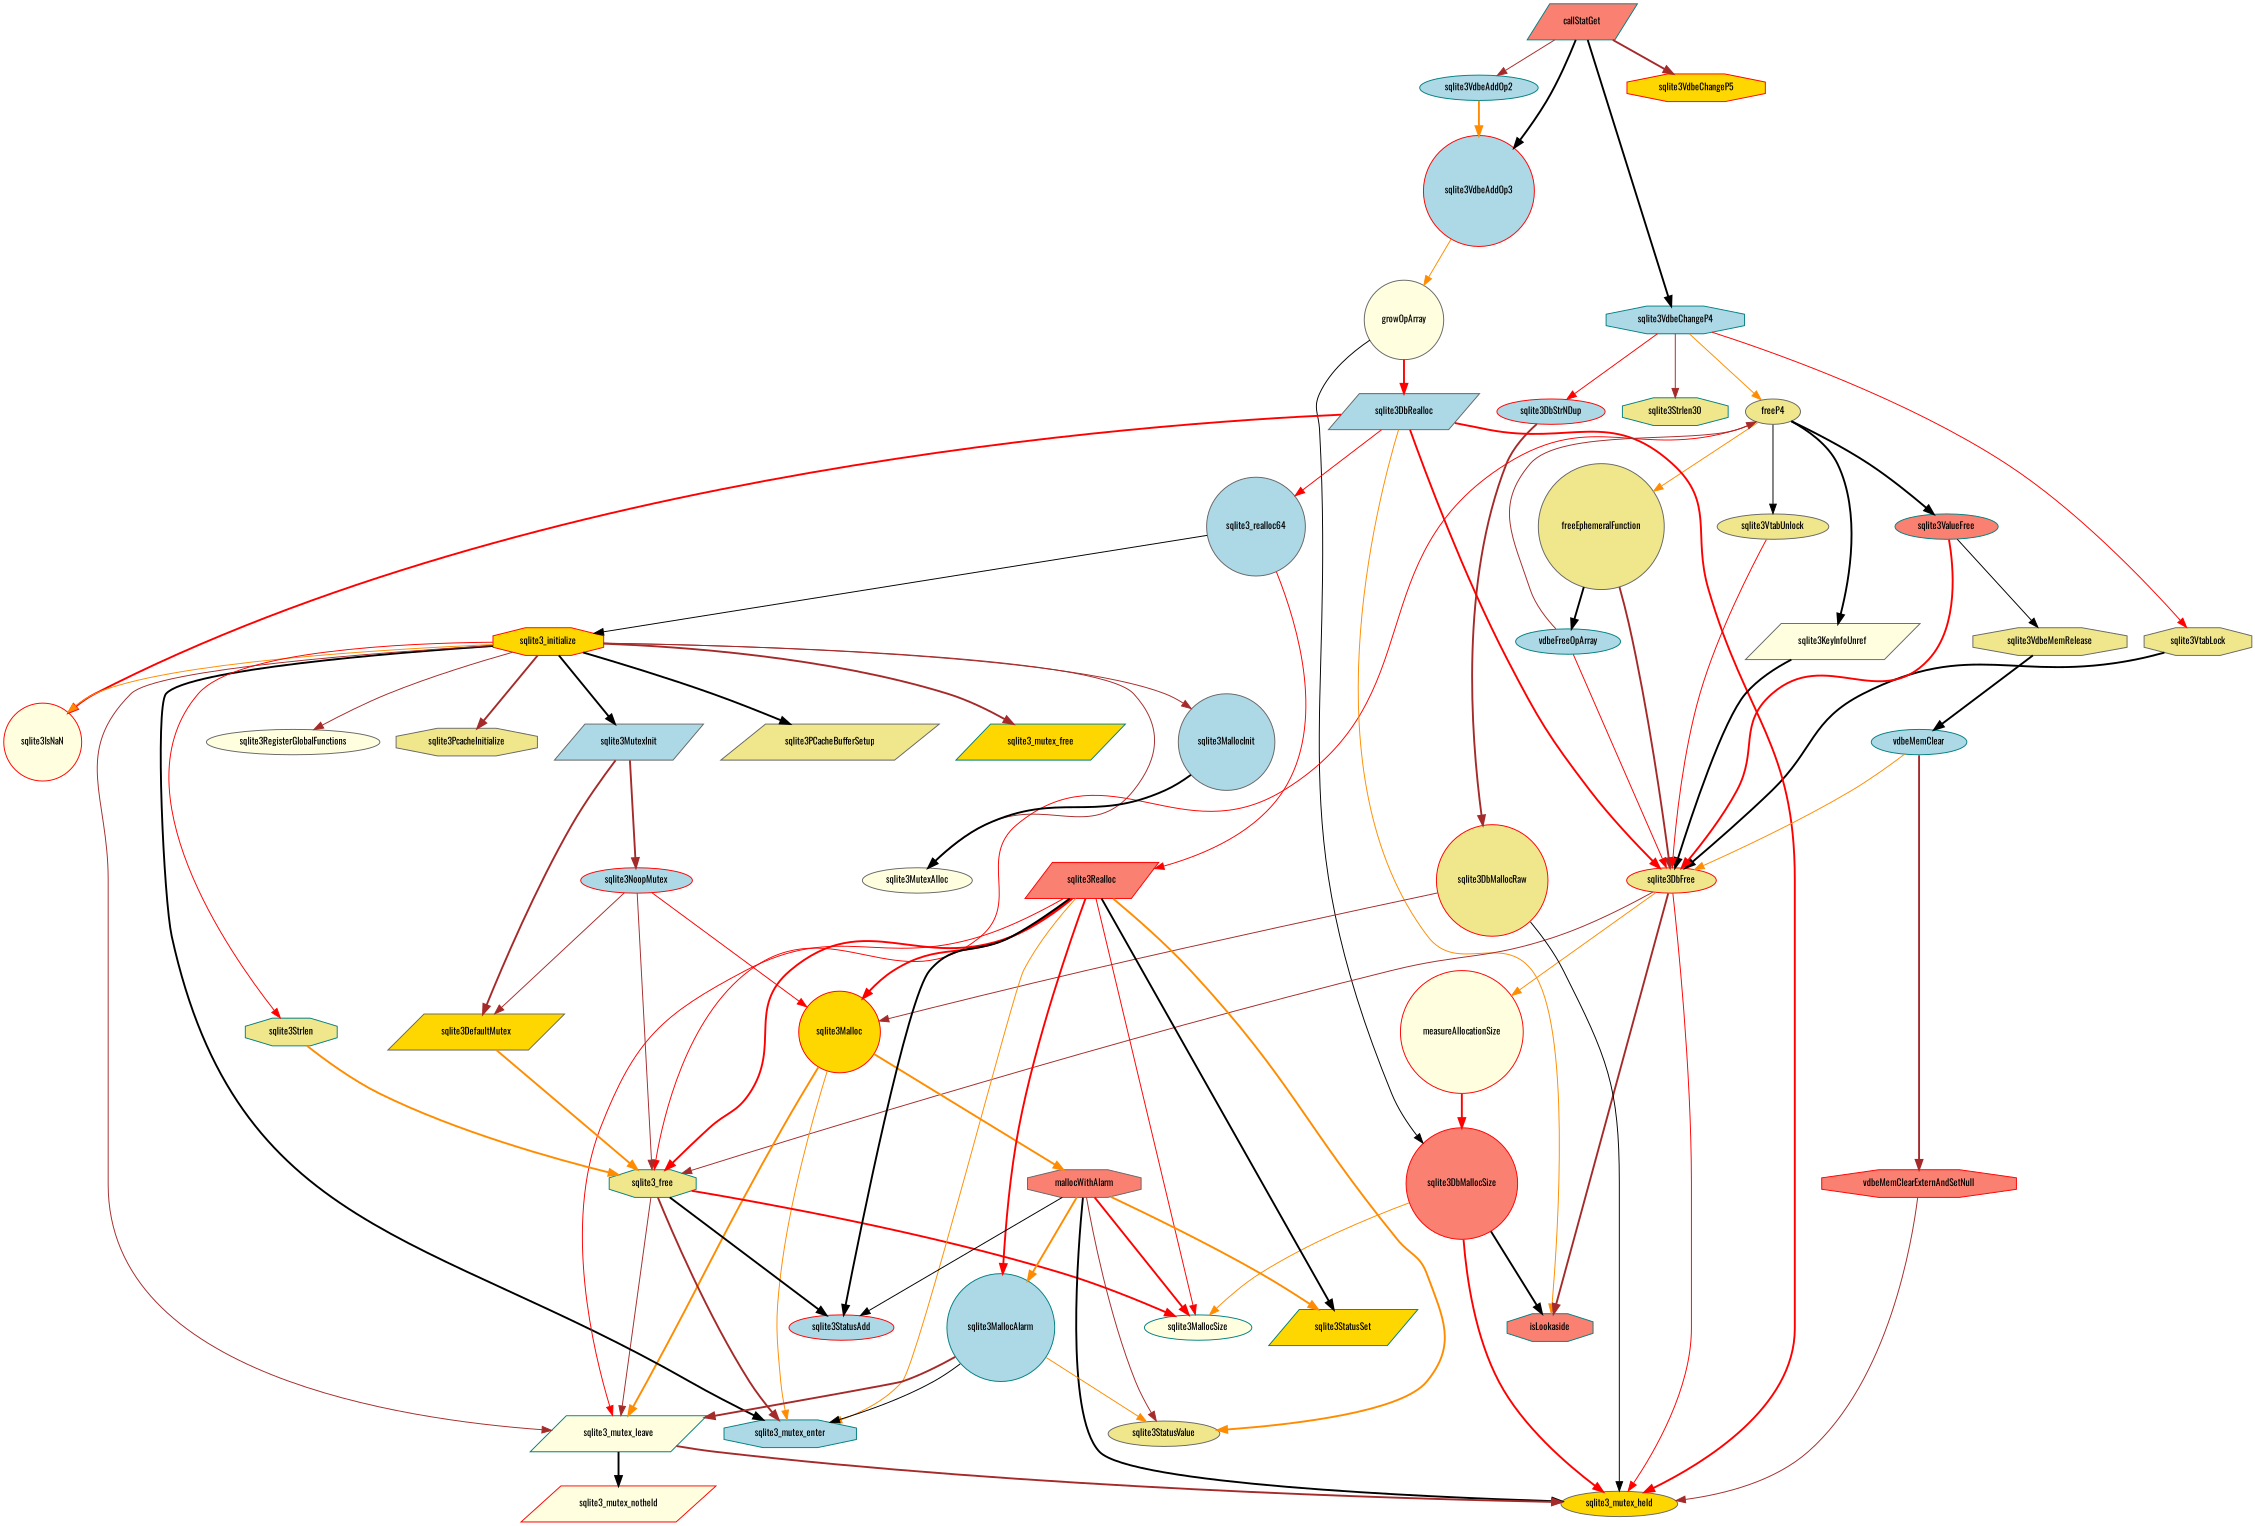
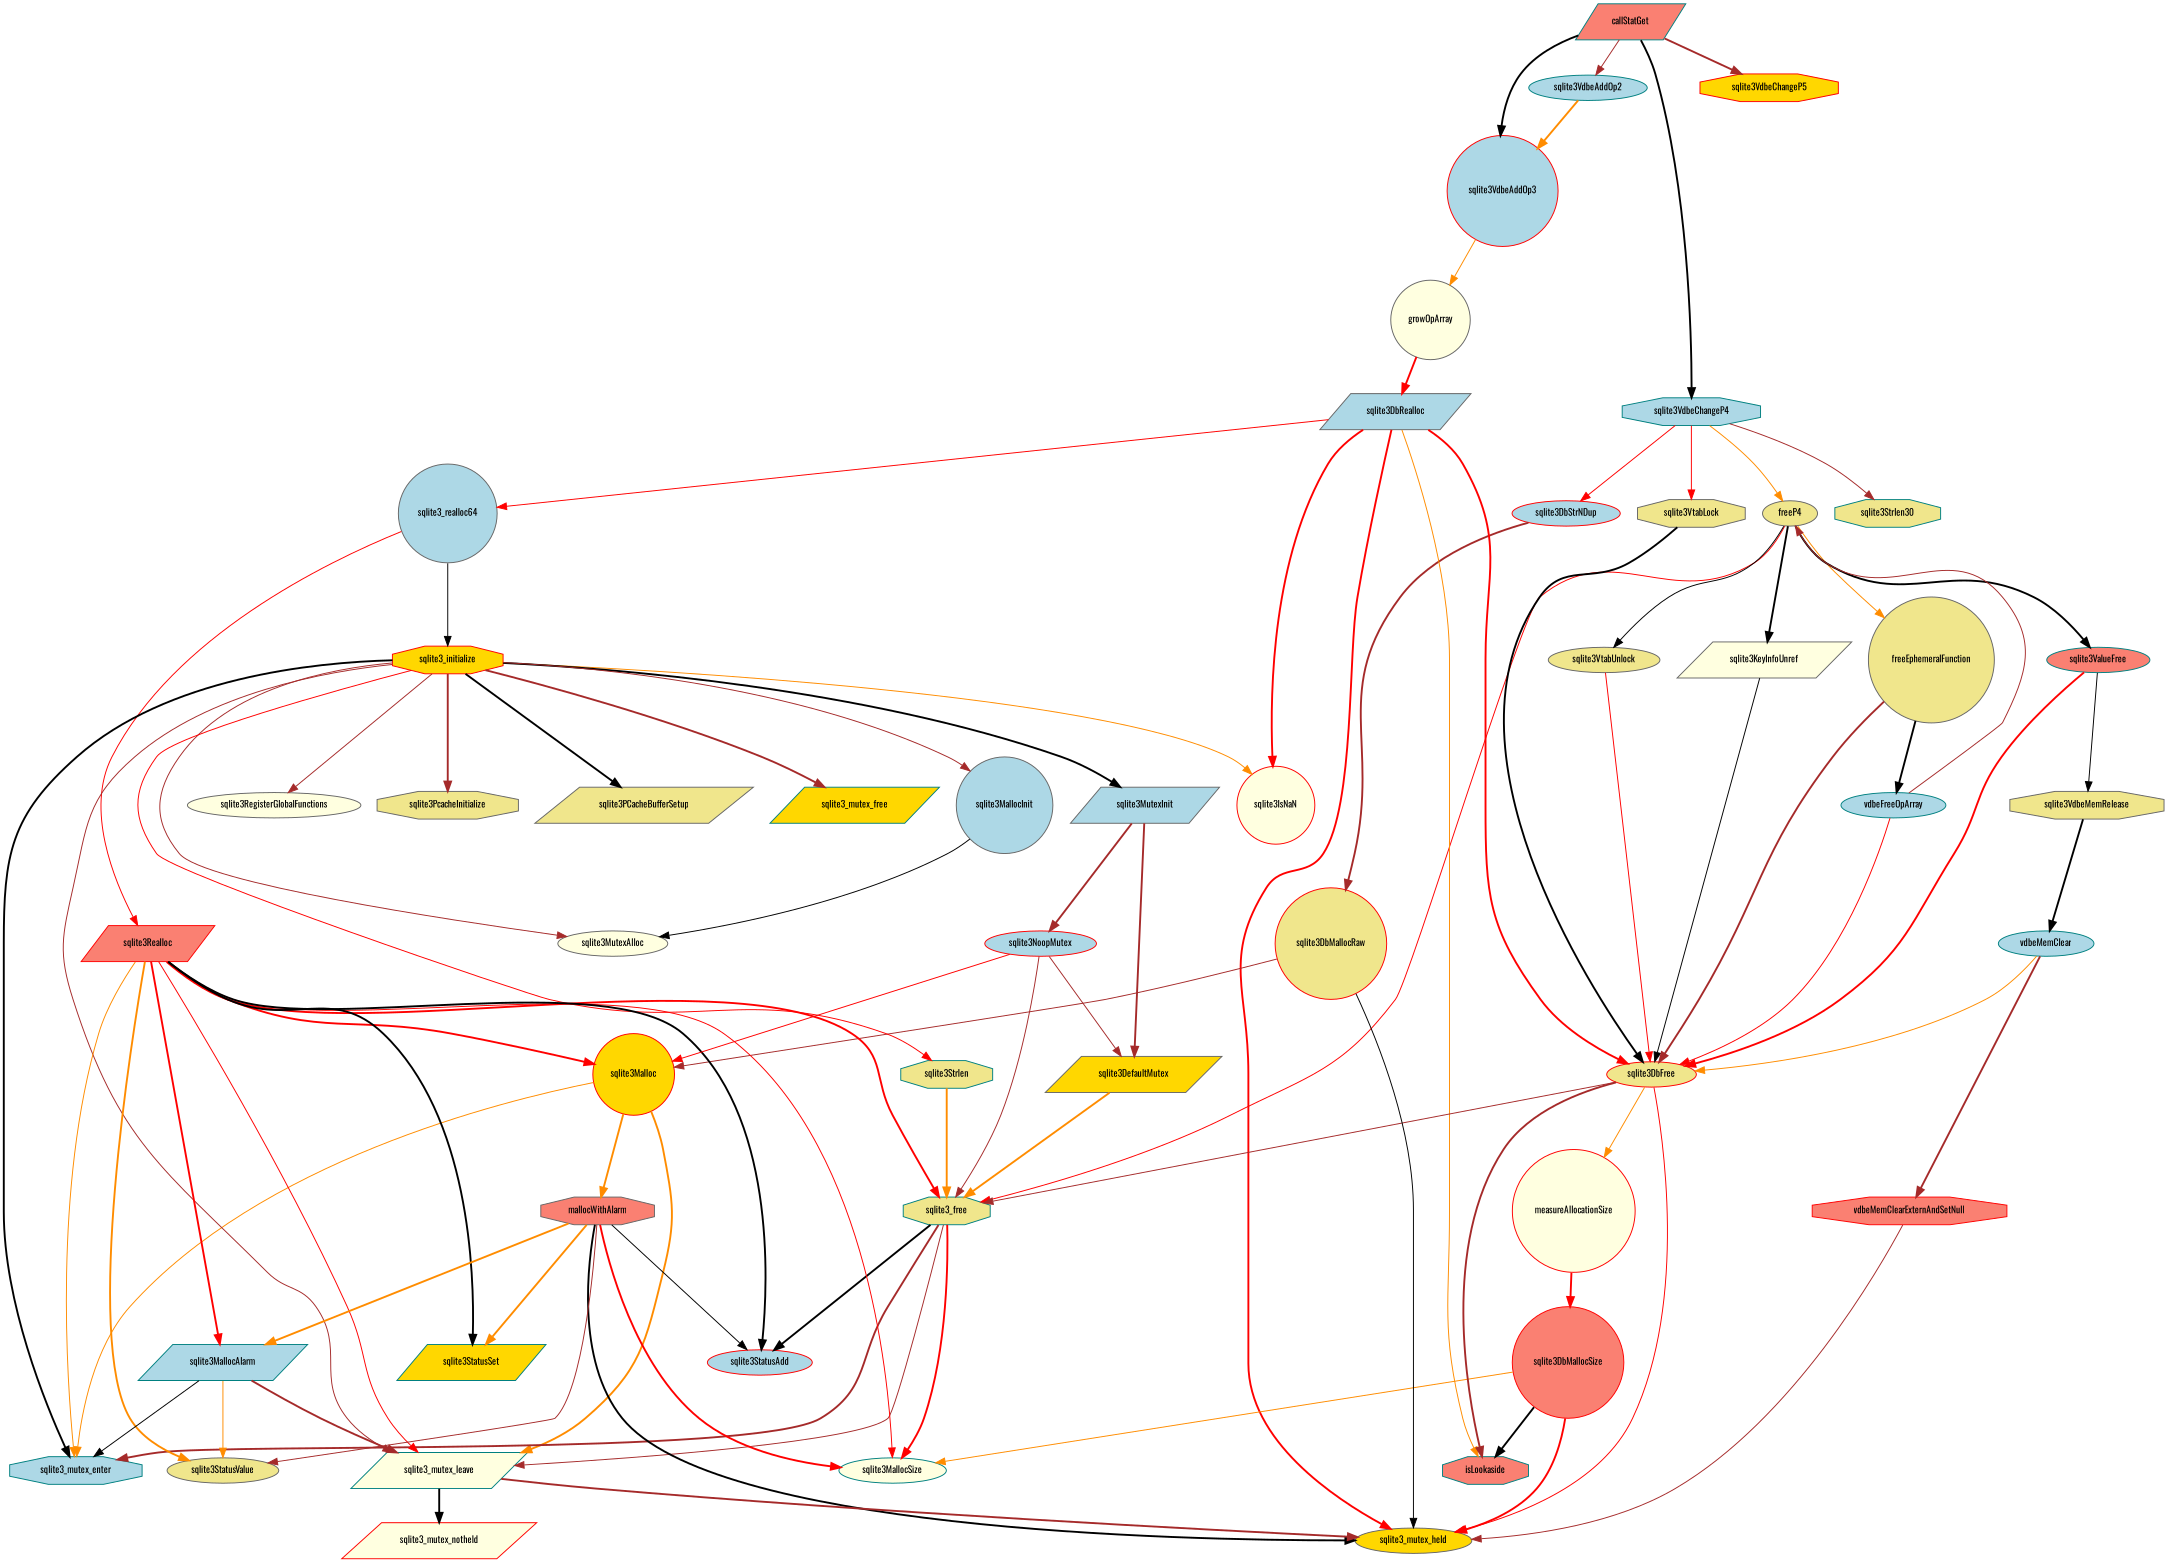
edge "growOpArray" -> "sqlite3DbMallocSize": removed
edge "sqlite3KeyInfoUnref" -> "sqlite3DbFree": style bold -> solid
edge "sqlite3MallocInit" -> "sqlite3MutexAlloc": style bold -> solid
node "sqlite3MallocAlarm": shape circle -> parallelogram
